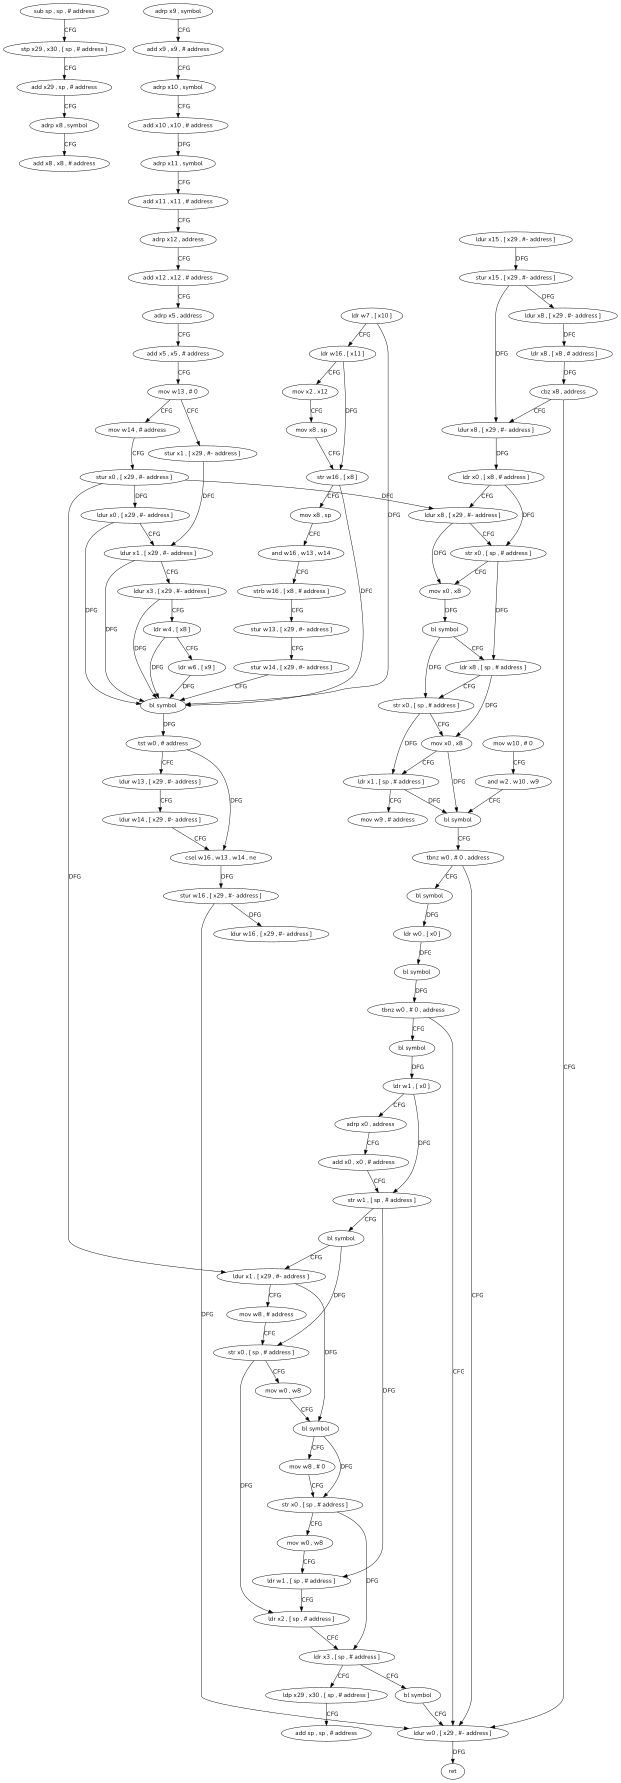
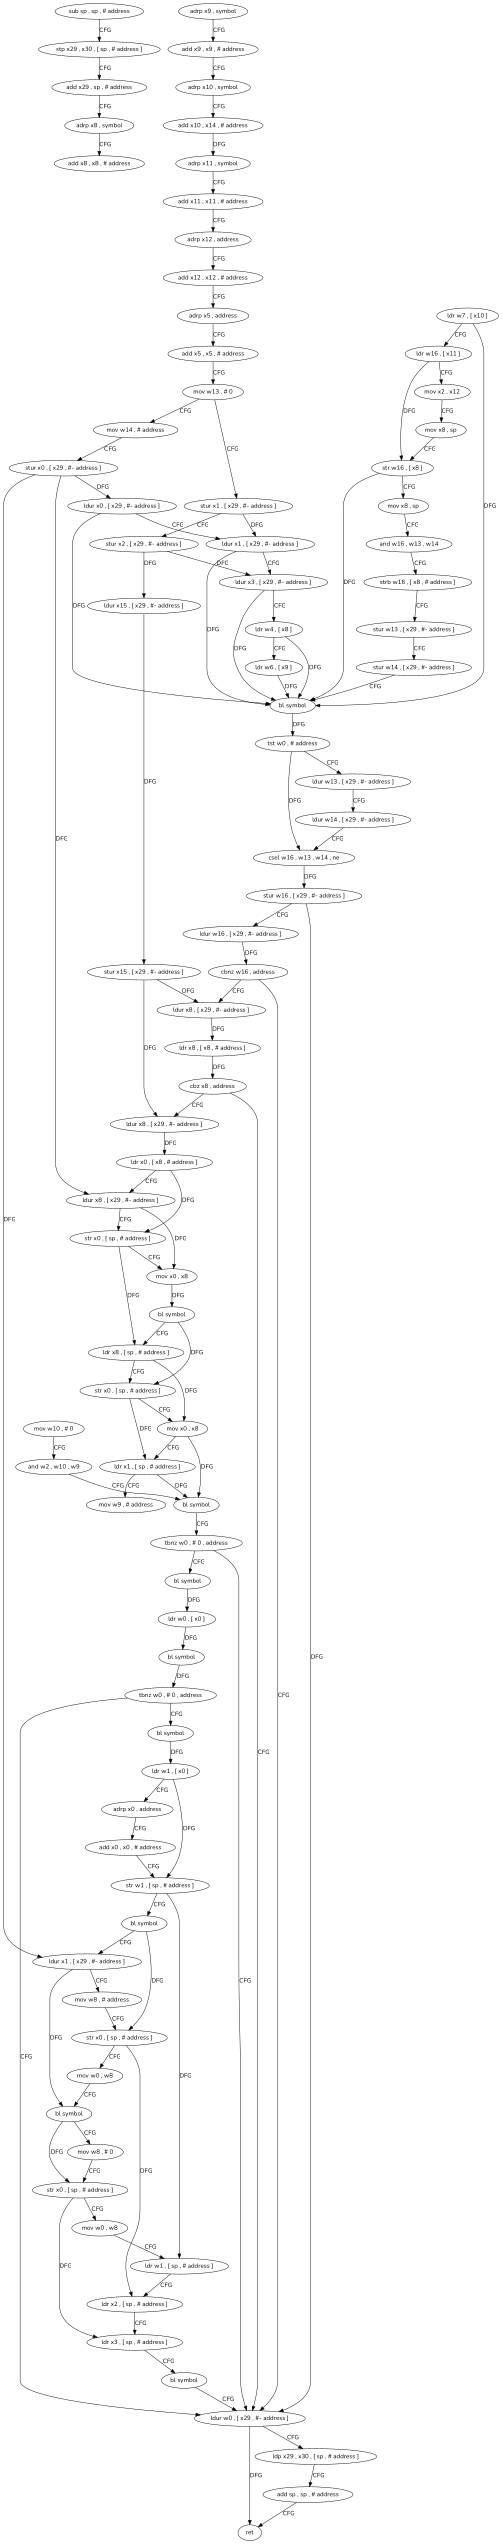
node "add x10 , x10 , # address": label "add x10 , x10 , # address" -> "add x10 , x14 , # address"
node "stur x2 , [ x29 , #- address ]": added
edge "stur w16 , [ x29 , #- address ]" -> "ldur w16 , [ x29 , #- address ]": label "DFG" -> "CFG"
node "cbnz w16 , address": added
edge "ldr x3 , [ sp , # address ]" -> "ldp x29 , x30 , [ sp , # address ]": now "ldur w0 , [ x29 , #- address ]" -> "ldp x29 , x30 , [ sp , # address ]"
edge "add sp , sp , # address" -> "ret": added, label "CFG"
